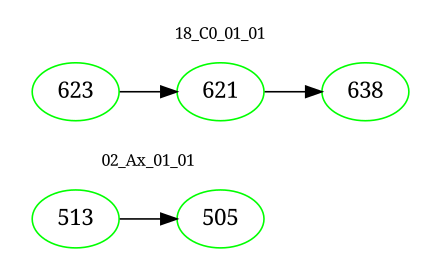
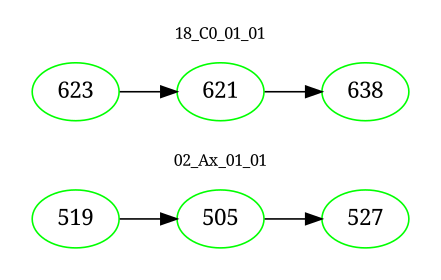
node "513": label "513" -> "519"
node "527": added
